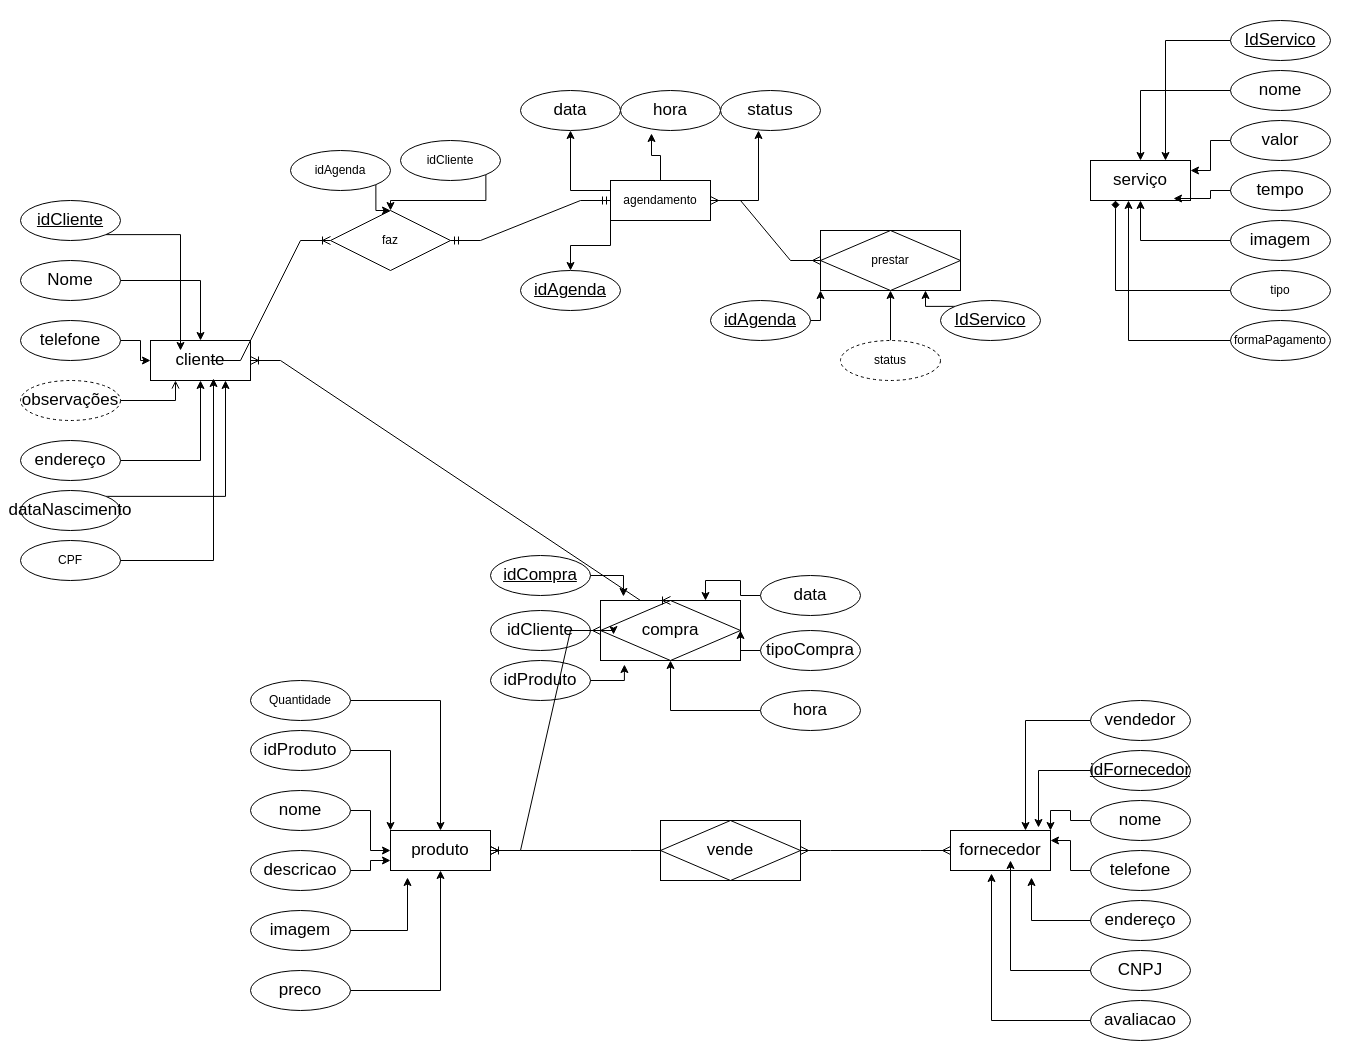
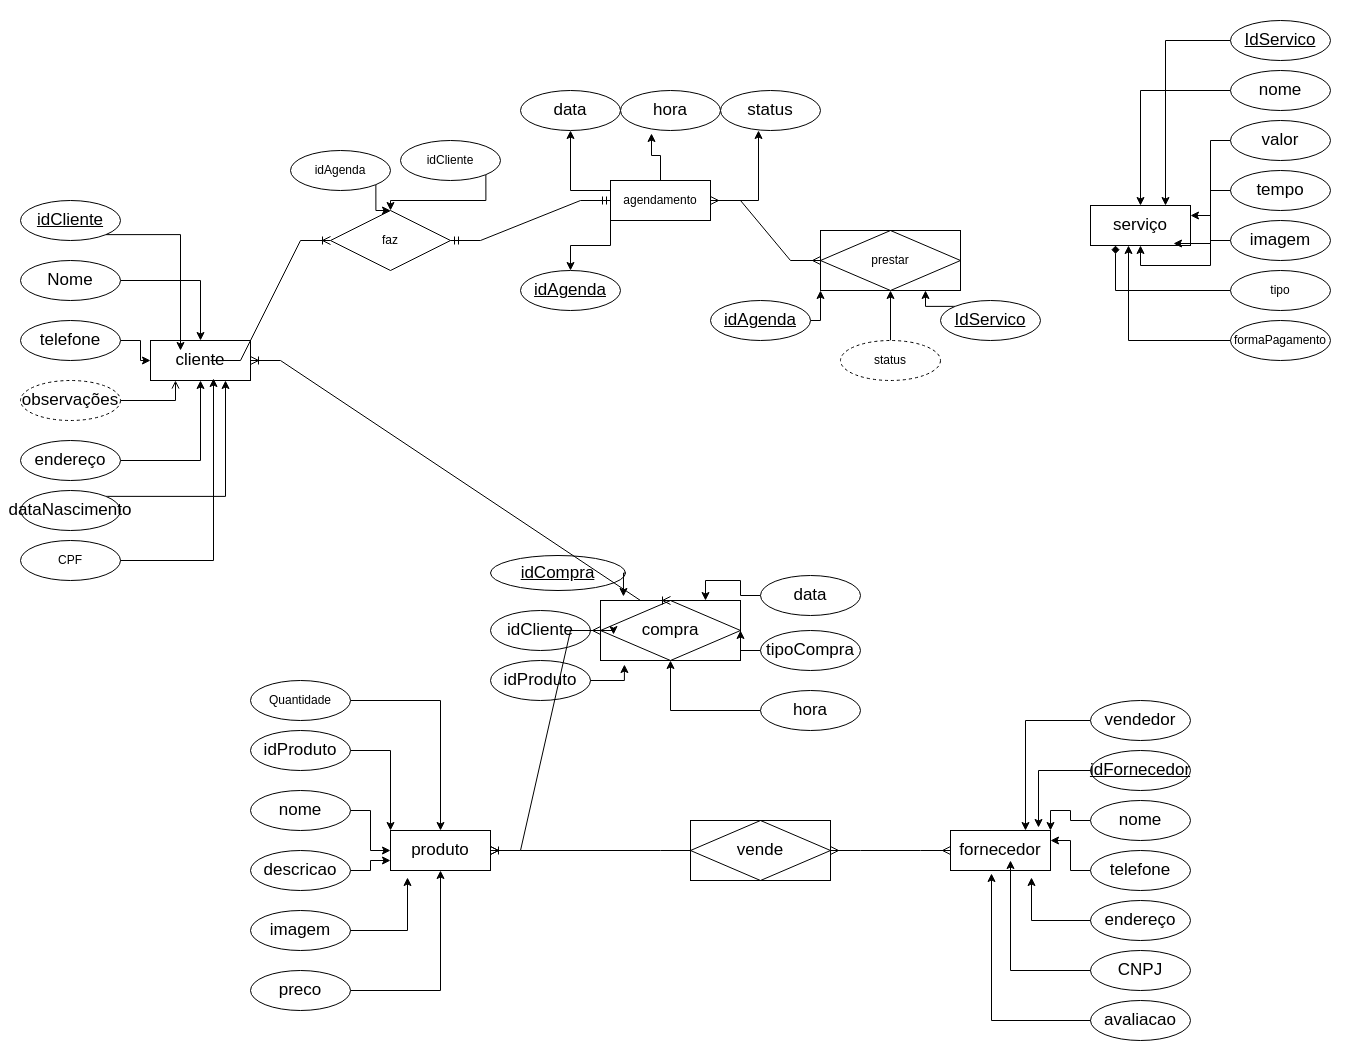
node "serviço": moved (1141, 181) -> (1141, 226)
node "idCompra": size 100x40 -> 135x35
node "vende": moved (731, 851) -> (761, 851)
